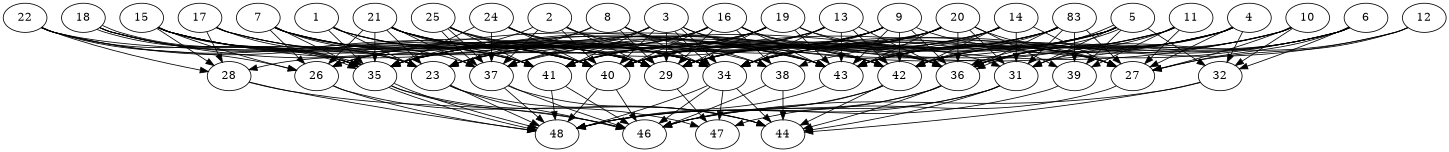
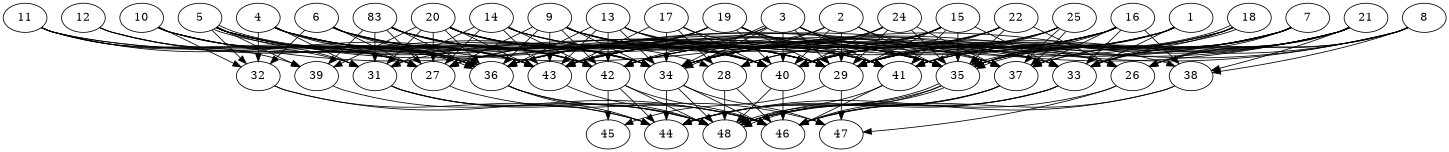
edge "15" -> "26": removed
node "23": label "23" -> "33"
node "45": added
